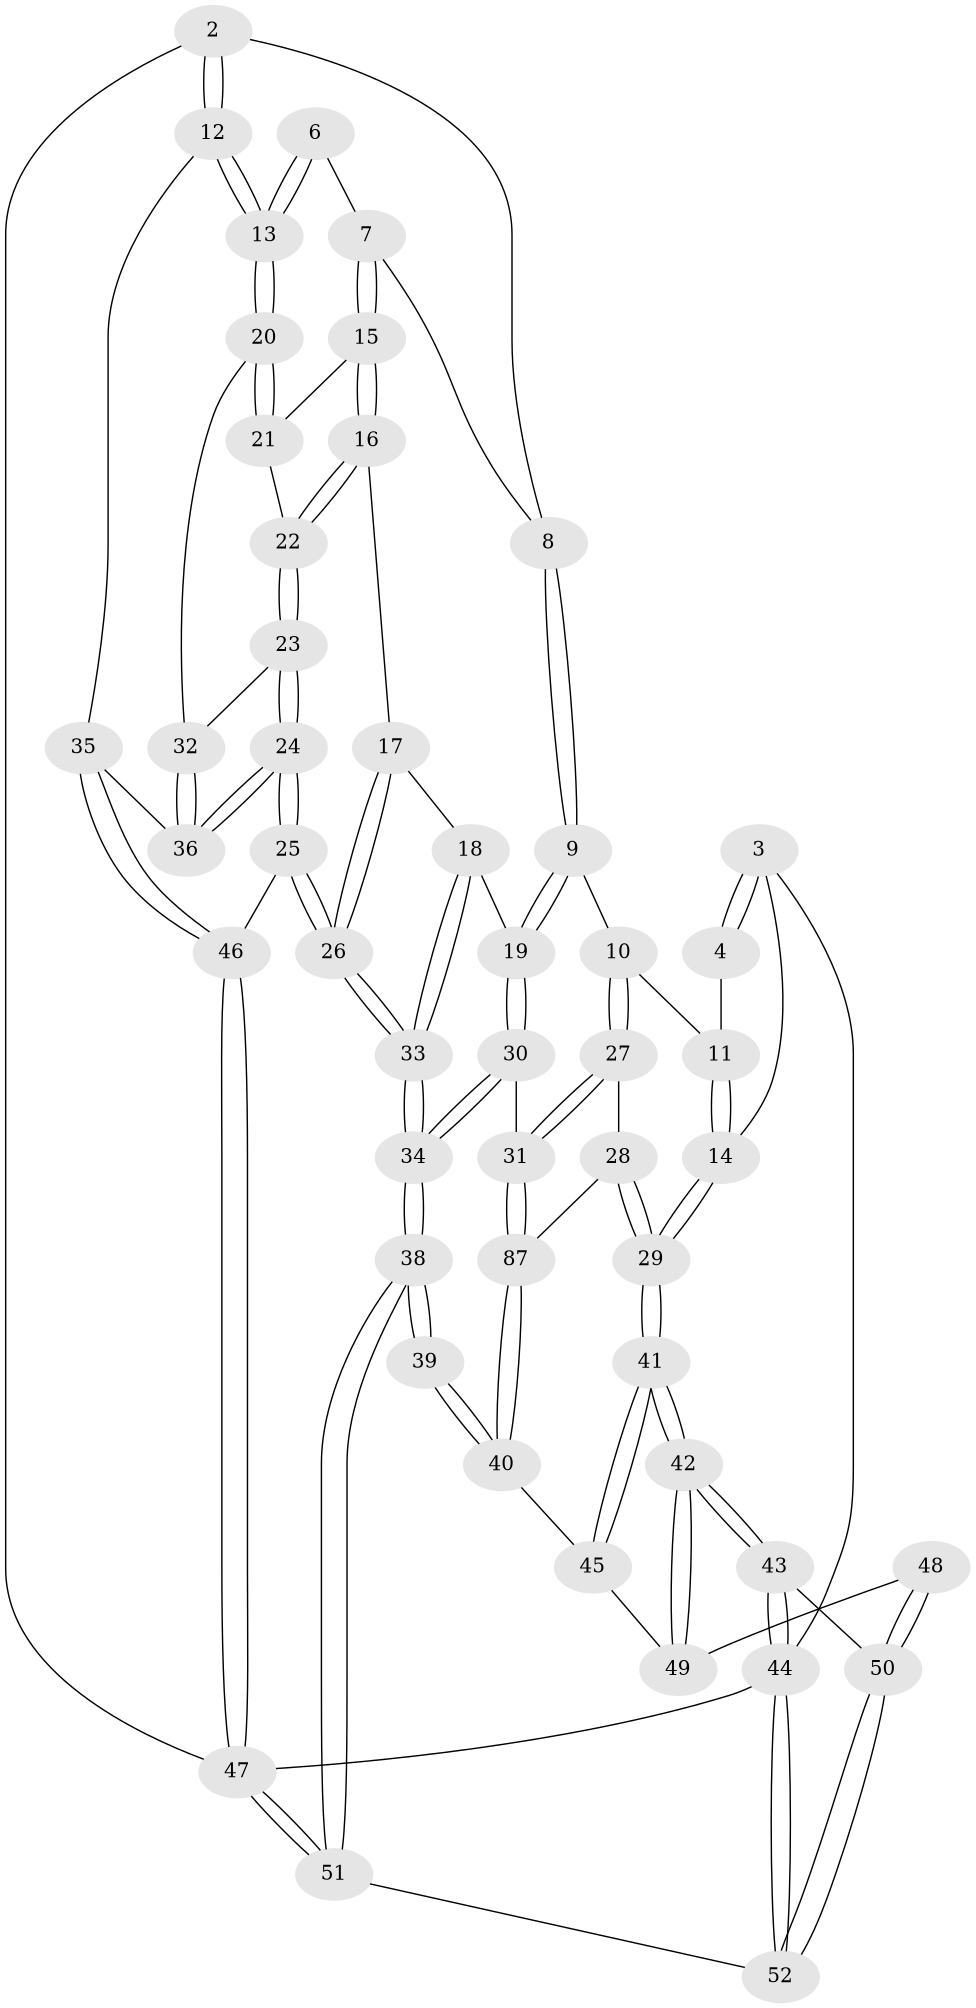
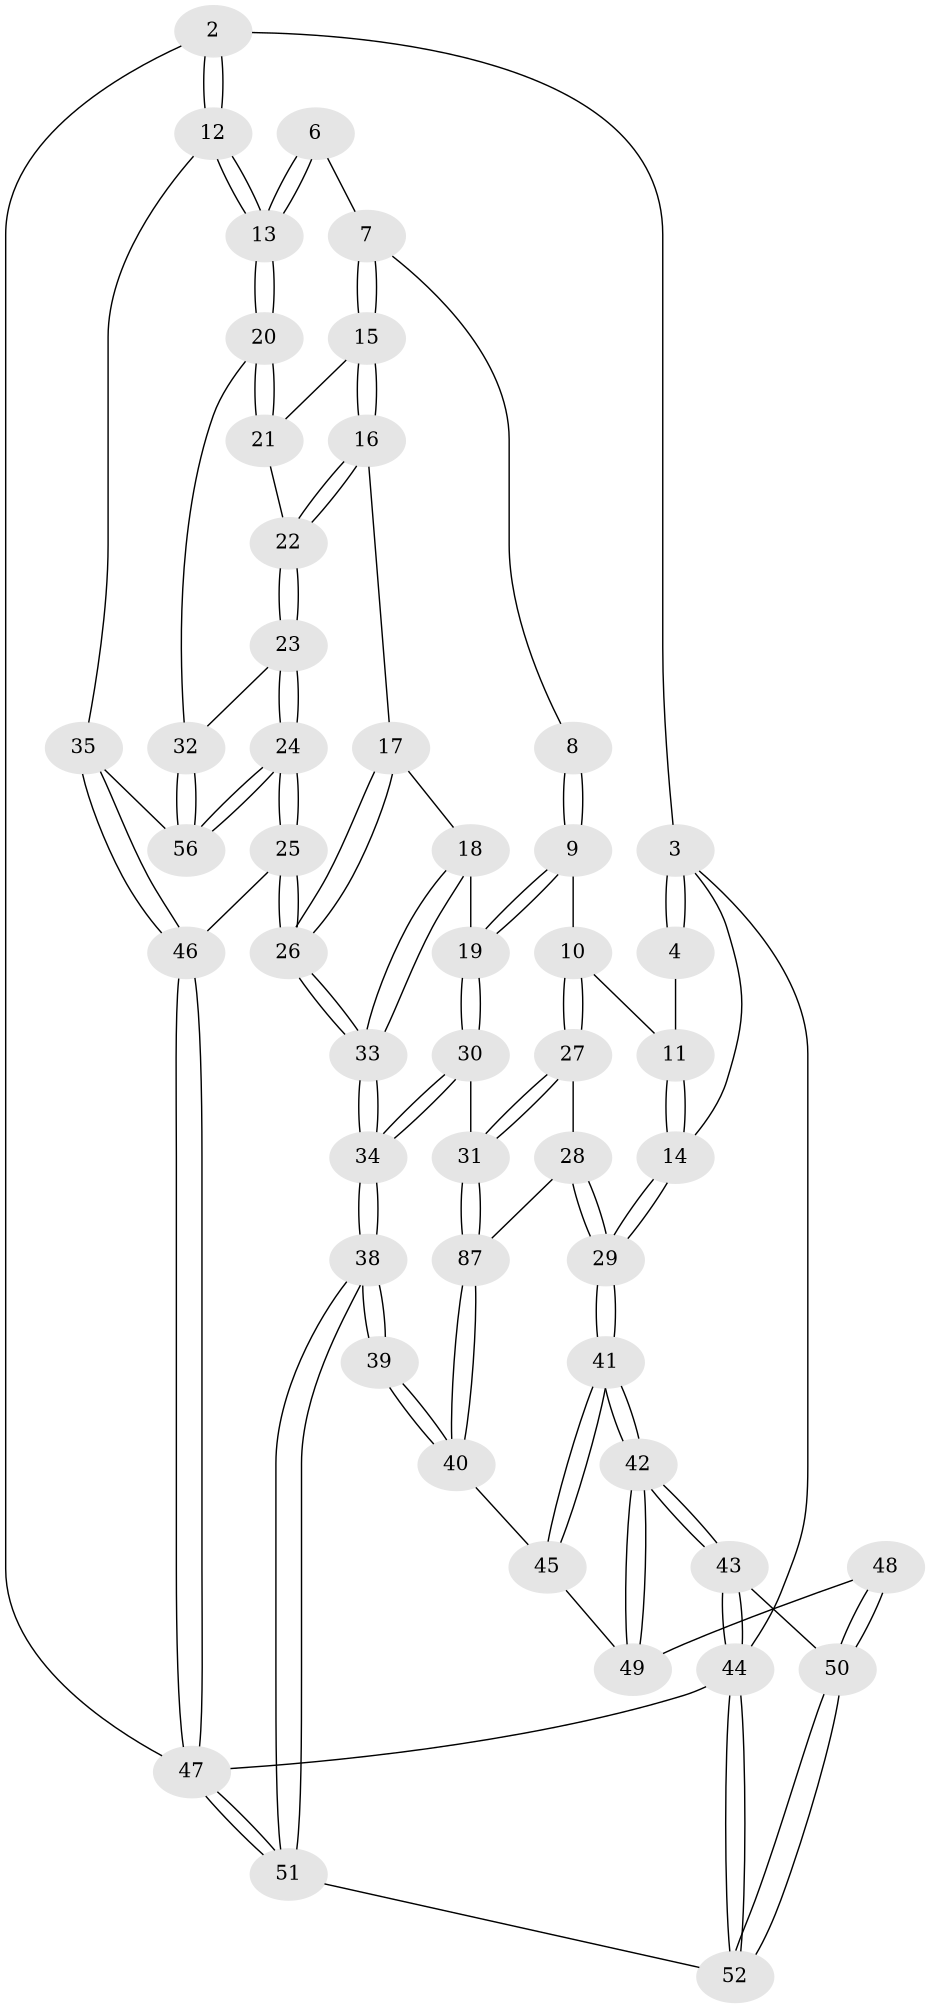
edge "2" -- "8": now "2" -- "3"
node "36": label "36" -> "56"
